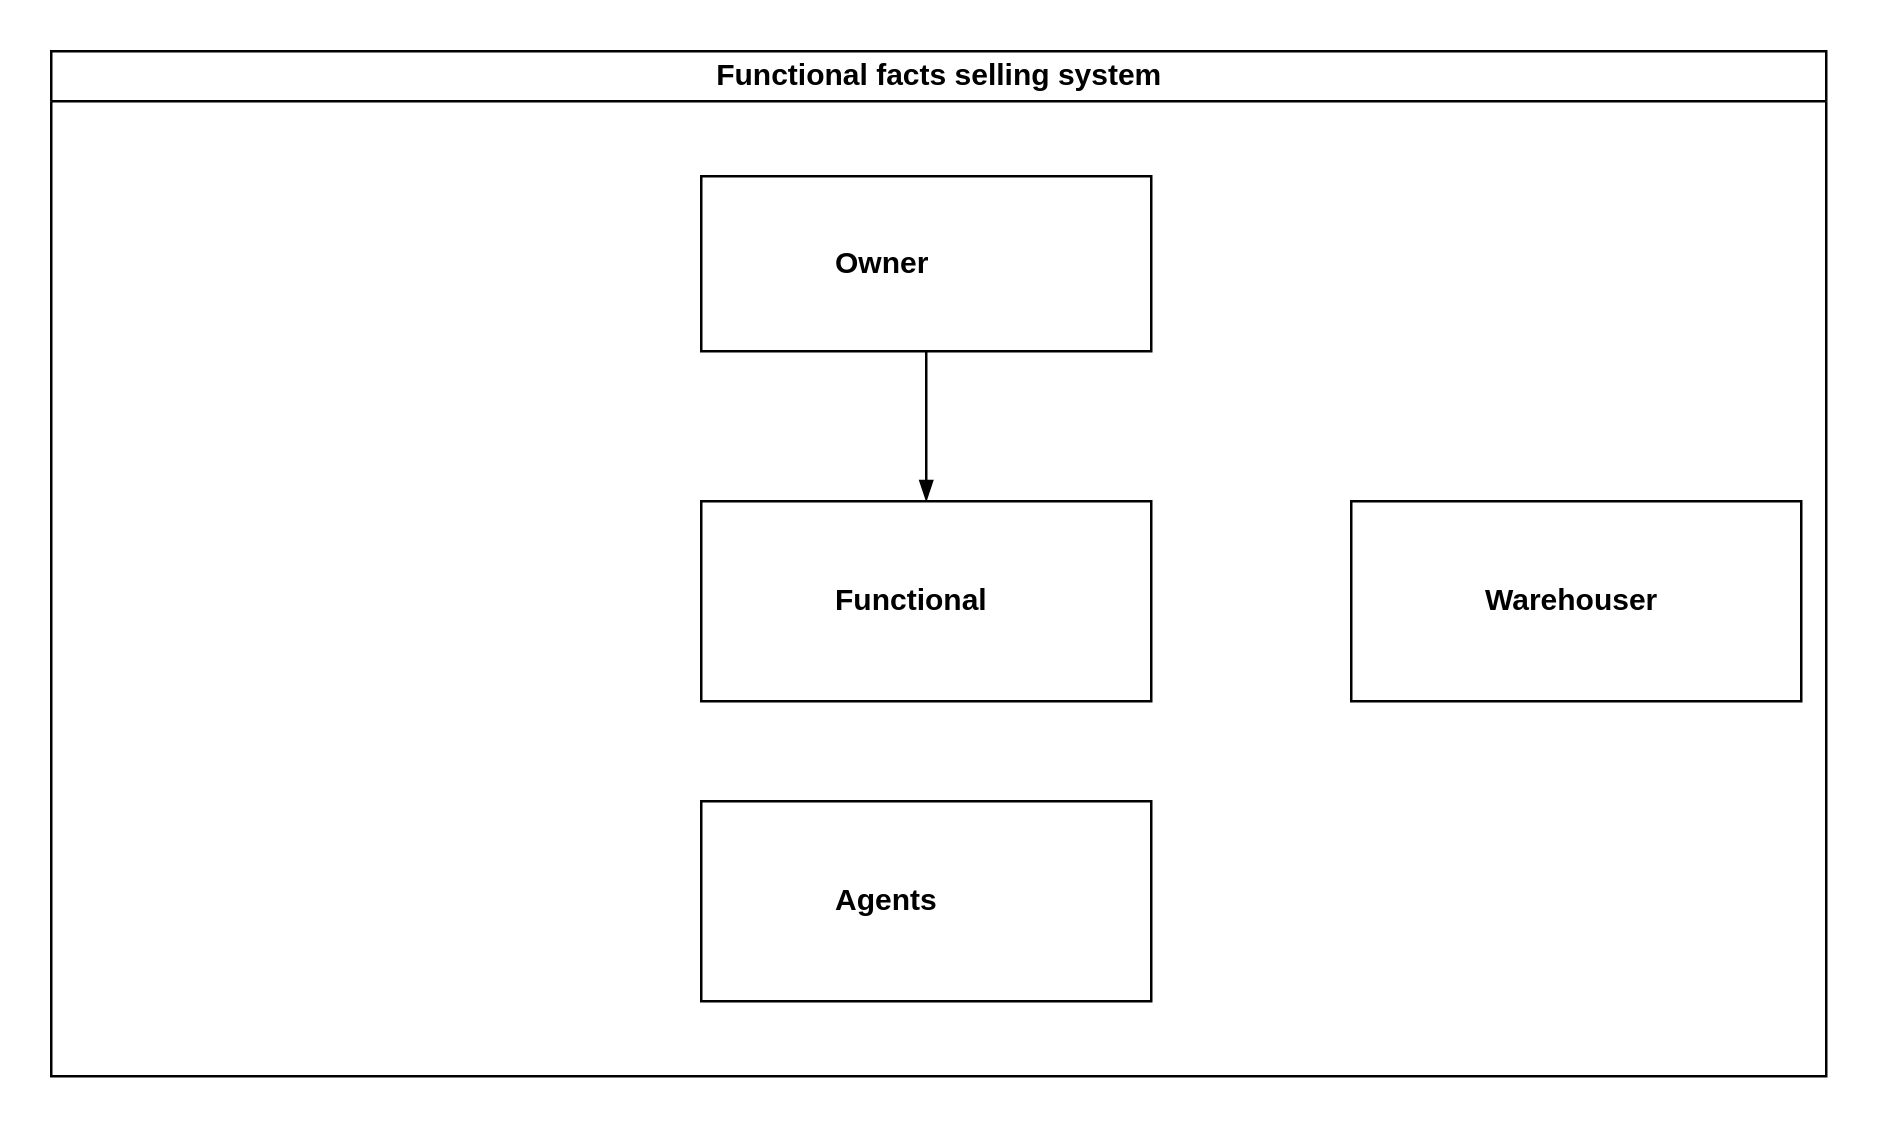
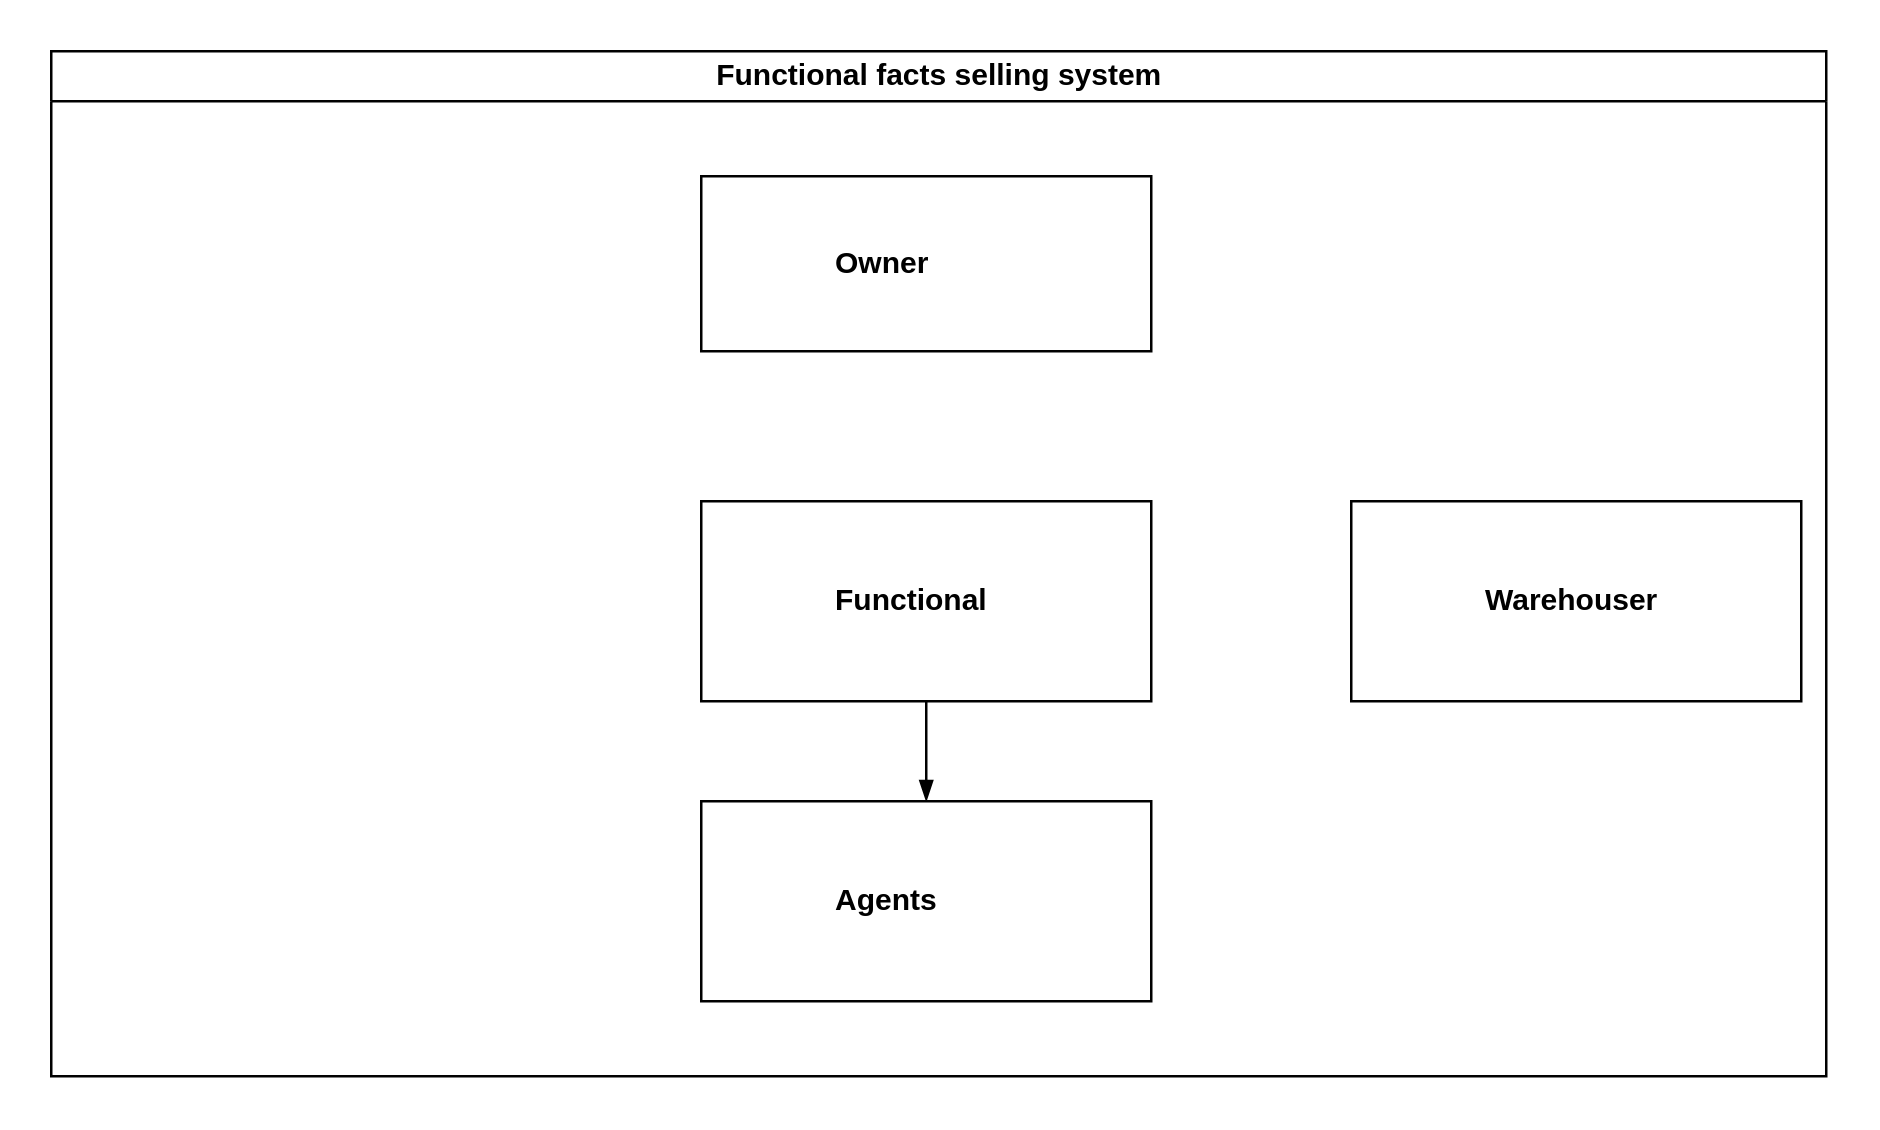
edge "Owner" -> "Functional": removed
edge "Functional" -> "Agents": added
